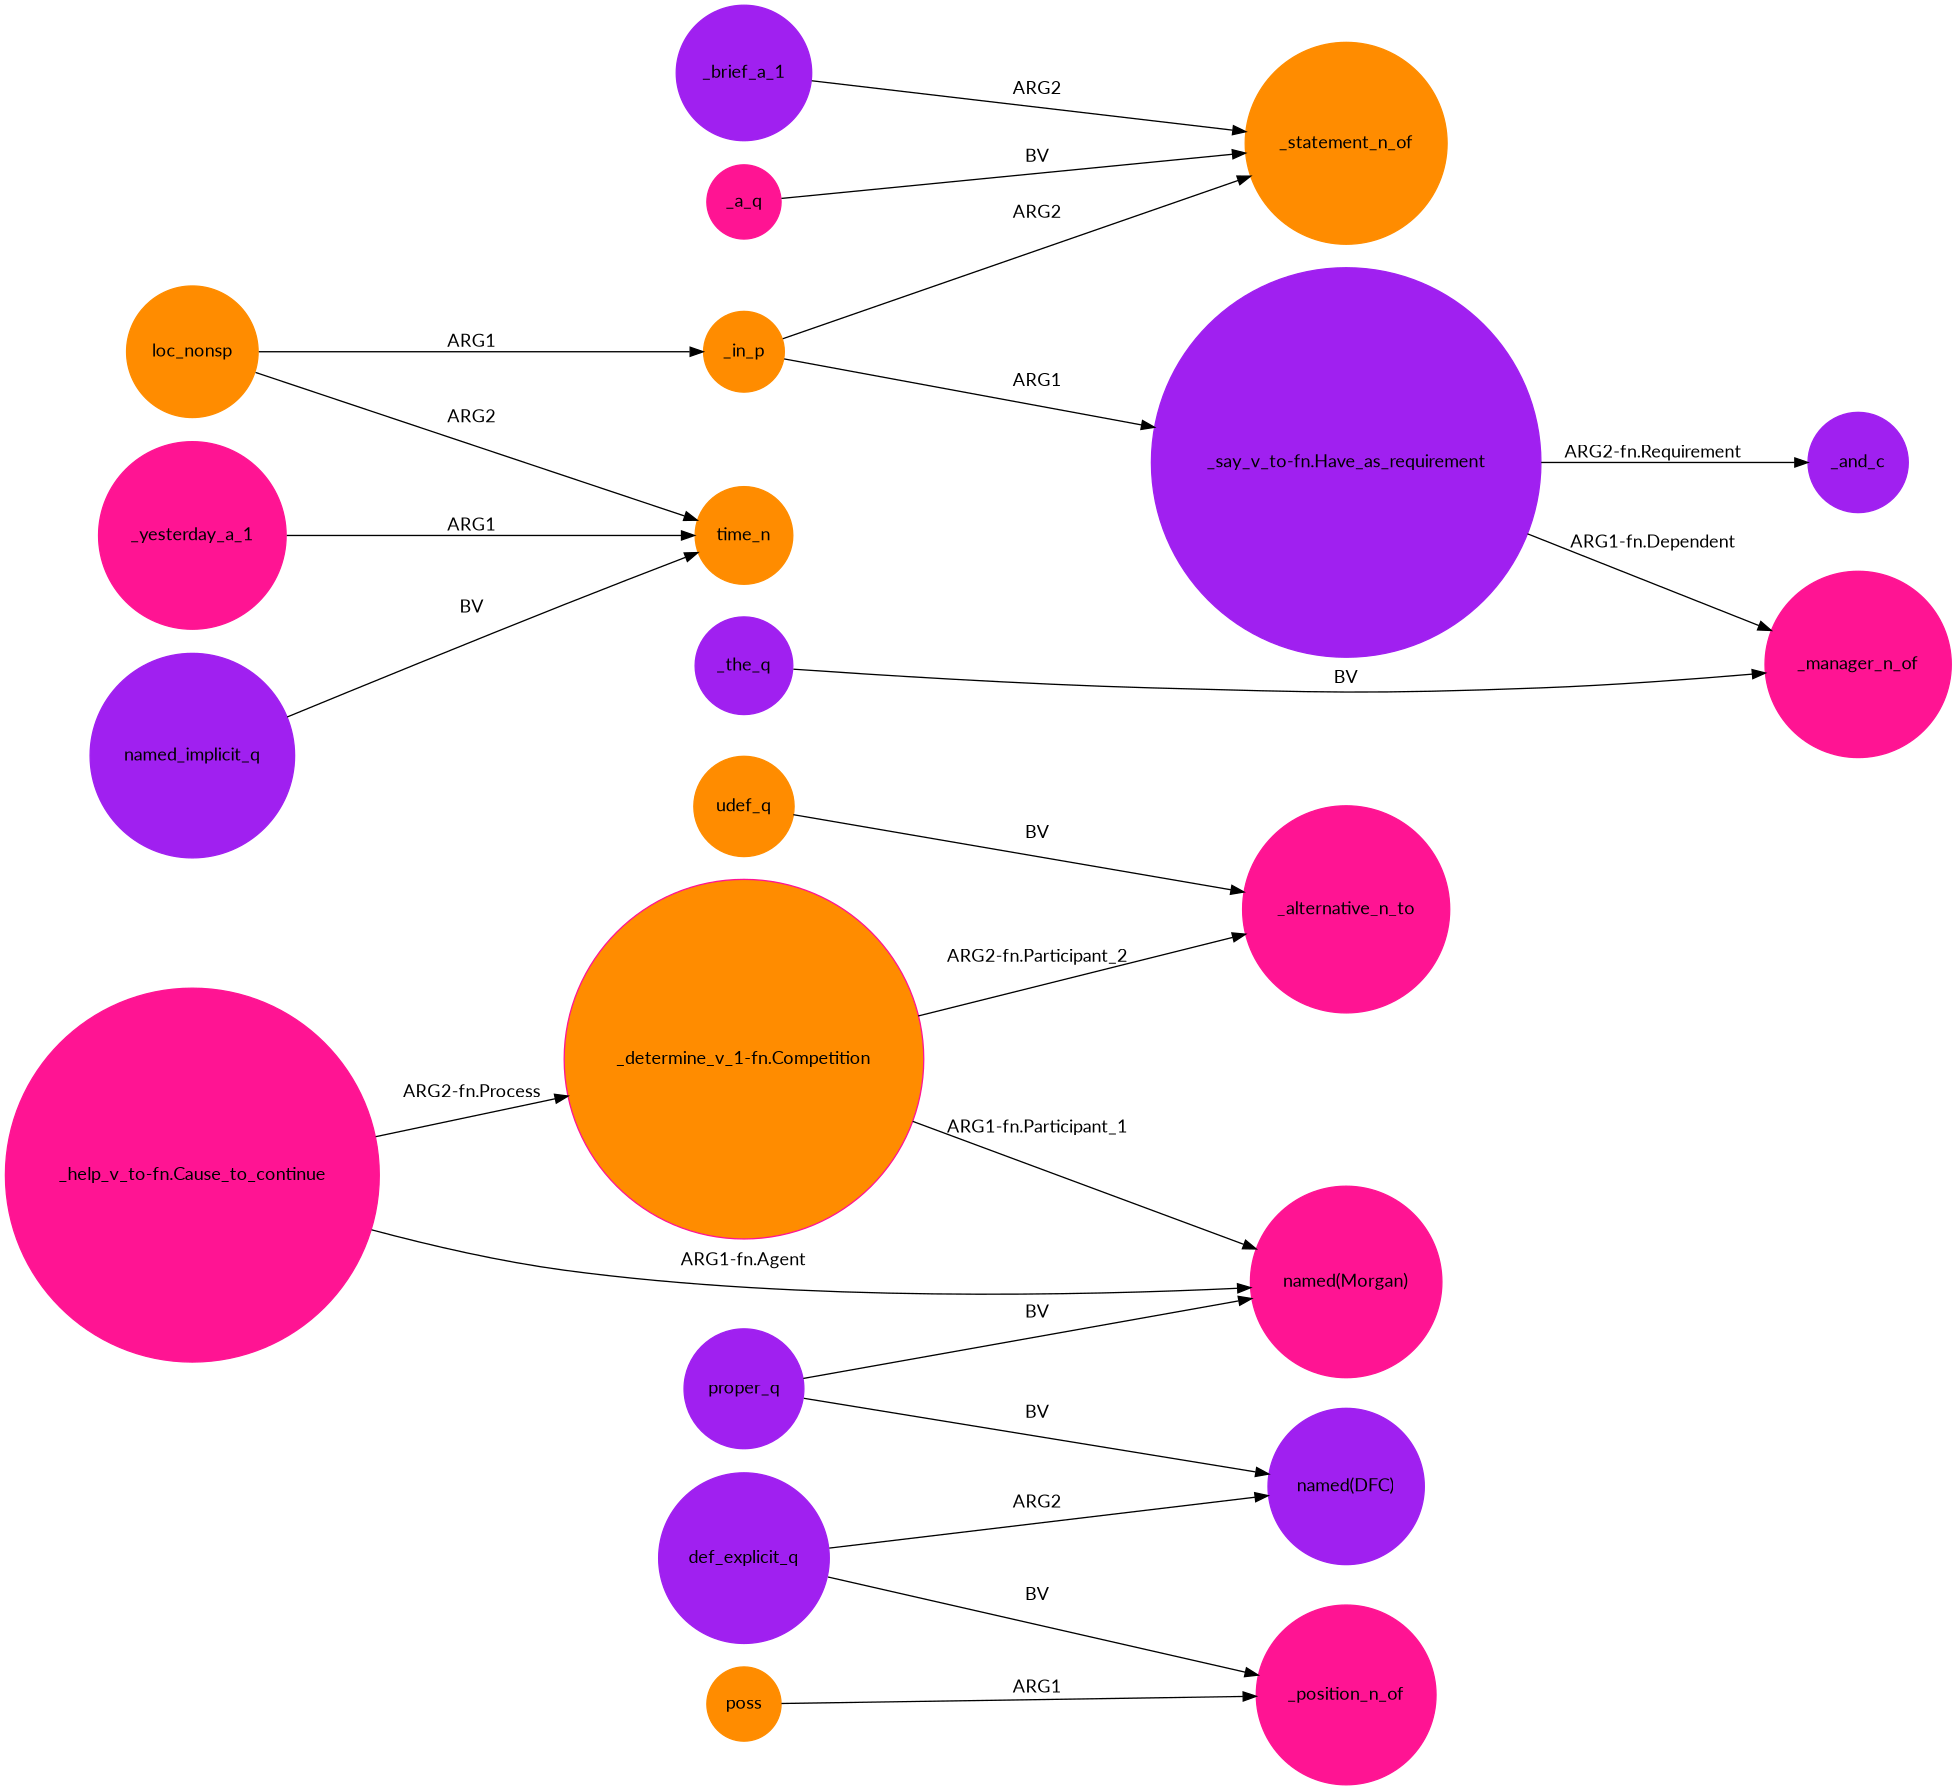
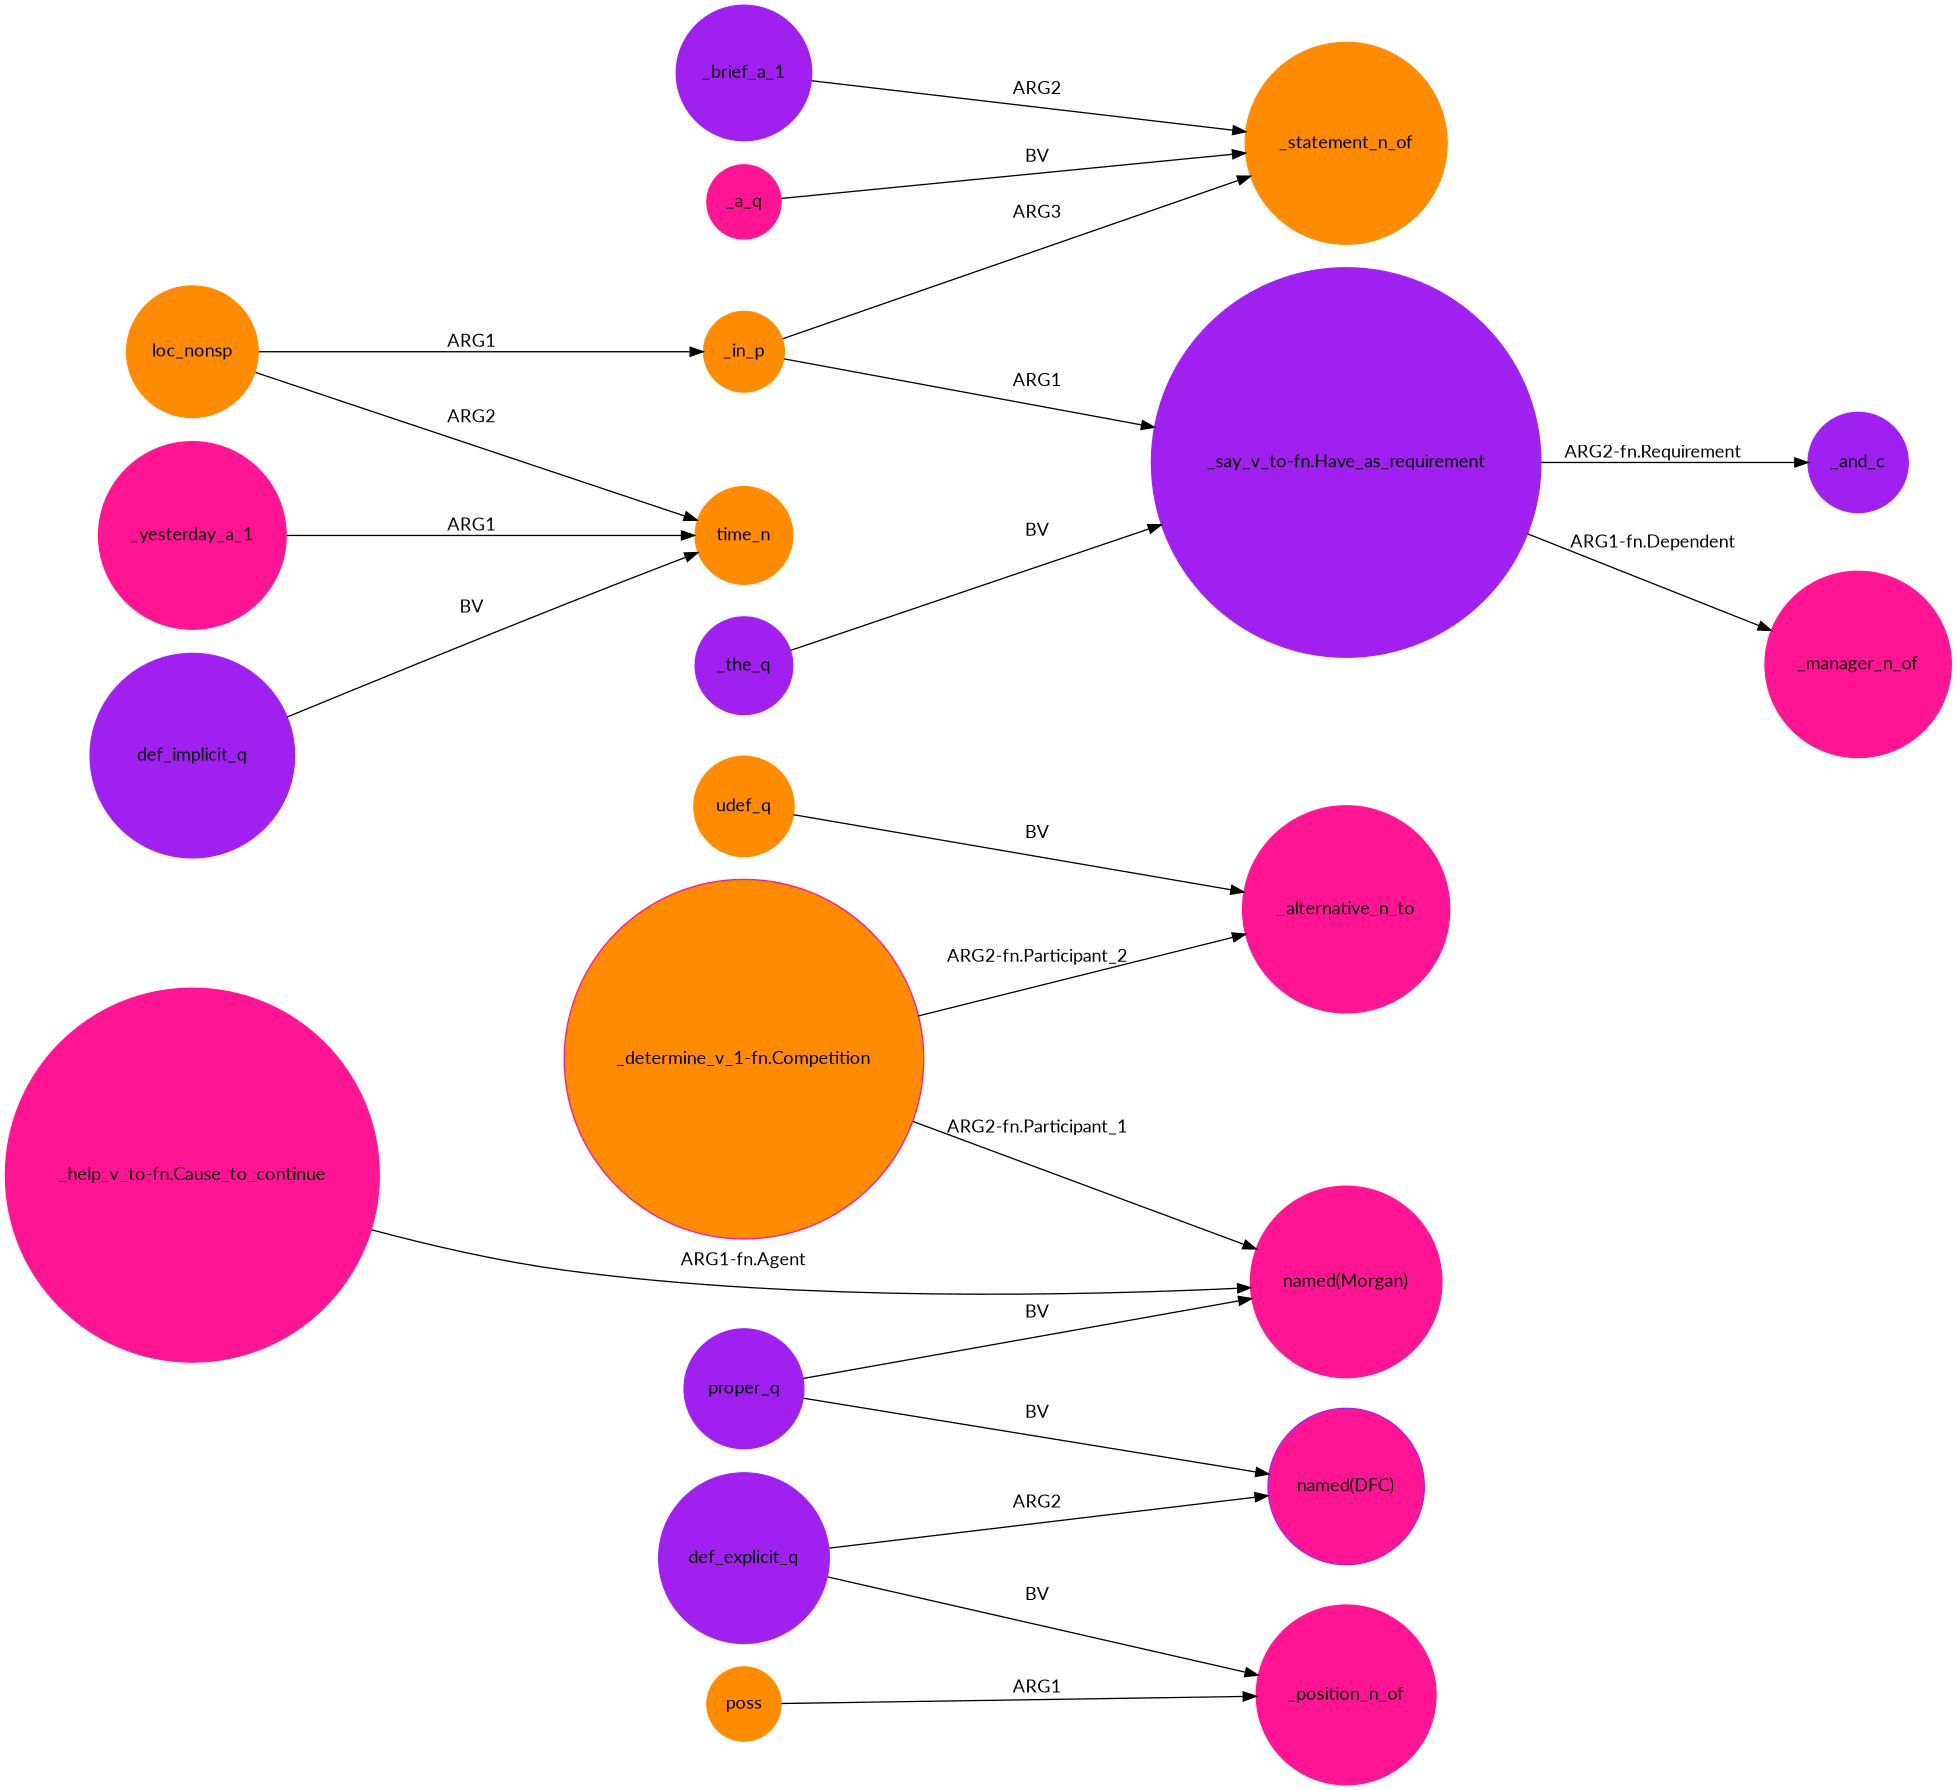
edge "_in_p" -> "_statement_n_of": label "ARG2" -> "ARG3"
edge "_the_q" -> "_manager_n_of": now "_the_q" -> "_say_v_to-fn.Have_as_requirement"
node "named_implicit_q": label "named_implicit_q" -> "def_implicit_q"
edge "_help_v_to-fn.Cause_to_continue" -> "_determine_v_1-fn.Competition": removed, label "ARG2-fn.Process"
edge "_determine_v_1-fn.Competition" -> "named(Morgan)": label "ARG1-fn.Participant_1" -> "ARG2-fn.Participant_1"
node "named(DFC)": fillcolor purple -> deeppink
